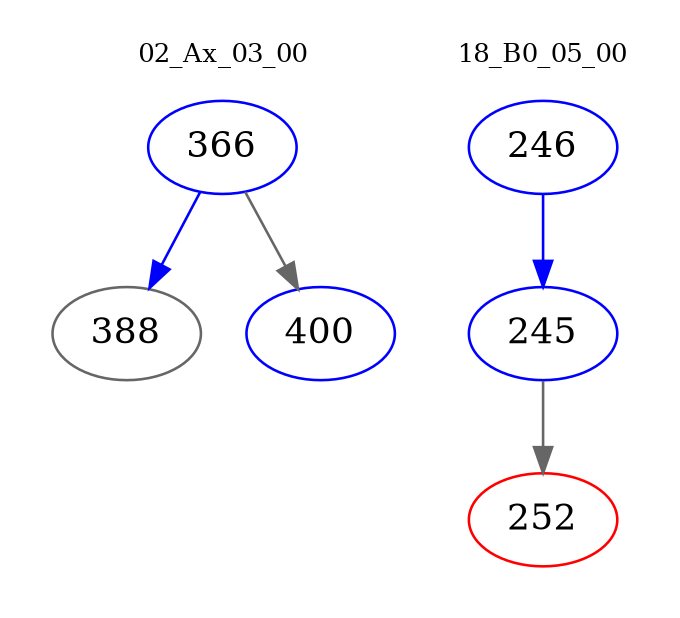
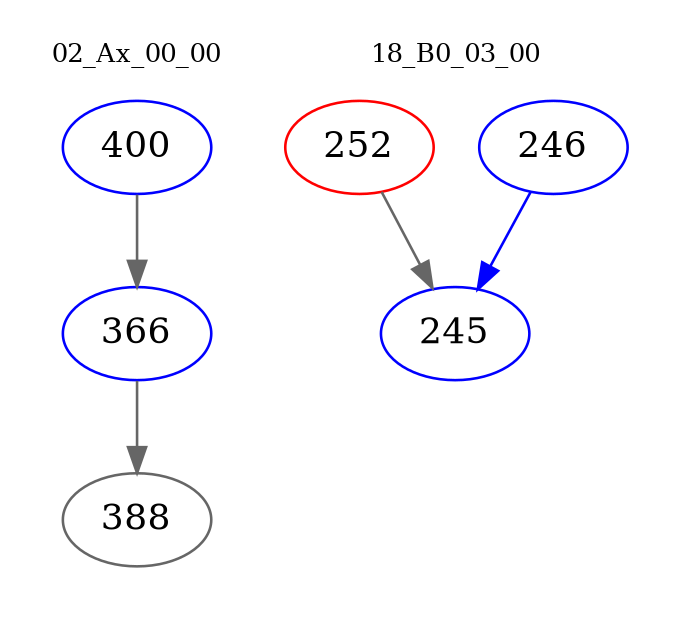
cluster "02_Ax_03_00": label "02_Ax_03_00" -> "02_Ax_00_00"
cluster "18_B0_05_00": label "18_B0_05_00" -> "18_B0_03_00"
edge "366" -> "388": color blue -> gray40
edge "366" -> "400": reversed
edge "245" -> "252": reversed
